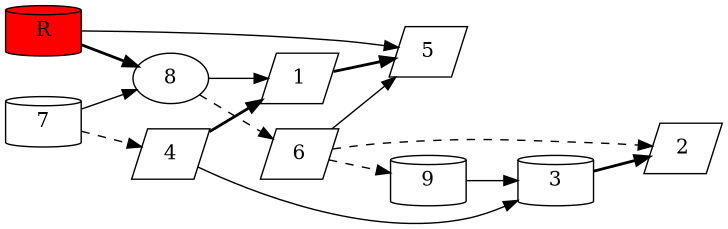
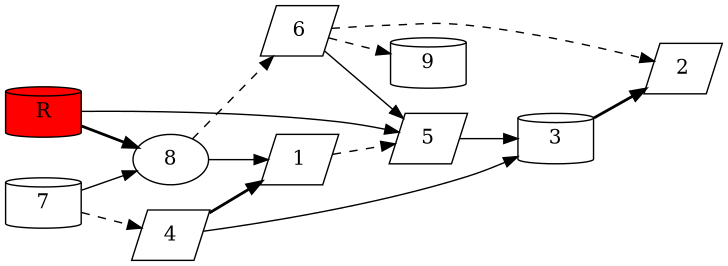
edge "1" -> "5": style bold -> dashed
edge "9" -> "3": now "5" -> "3"
